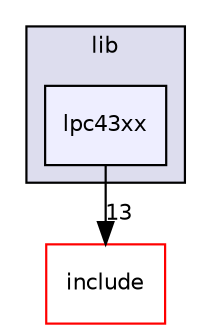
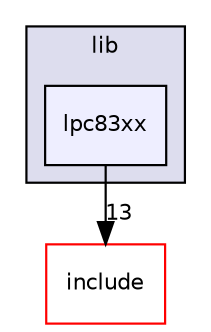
node "lpc43xx": label "lpc43xx" -> "lpc83xx"
